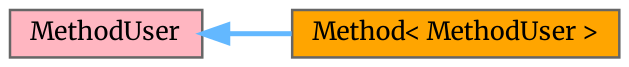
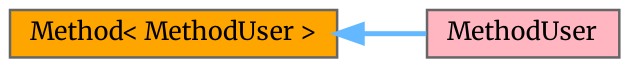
edge "Method< MethodUser >" -> "MethodUser": reversed
